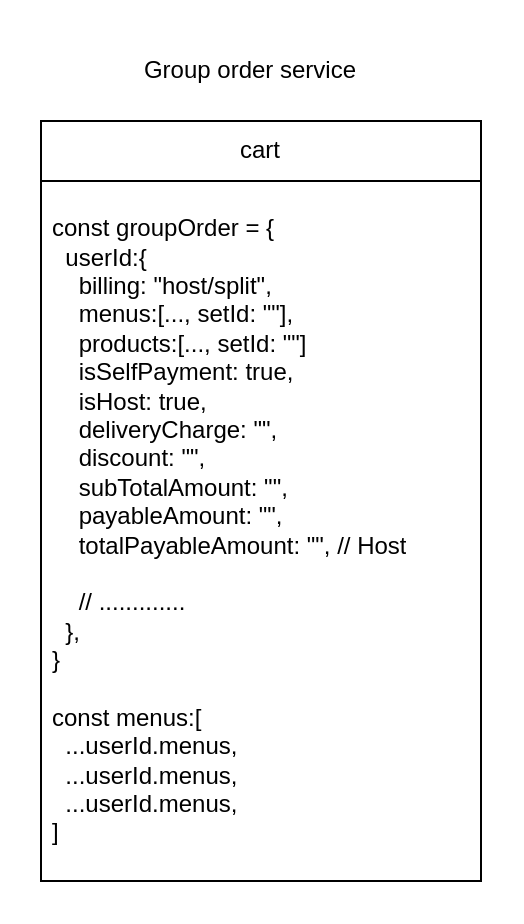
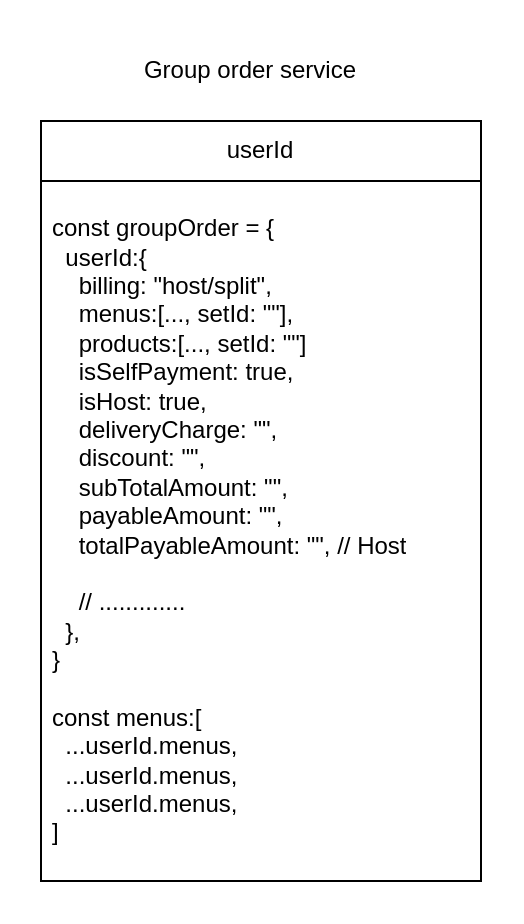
node "cart": label "cart" -> "userId"
